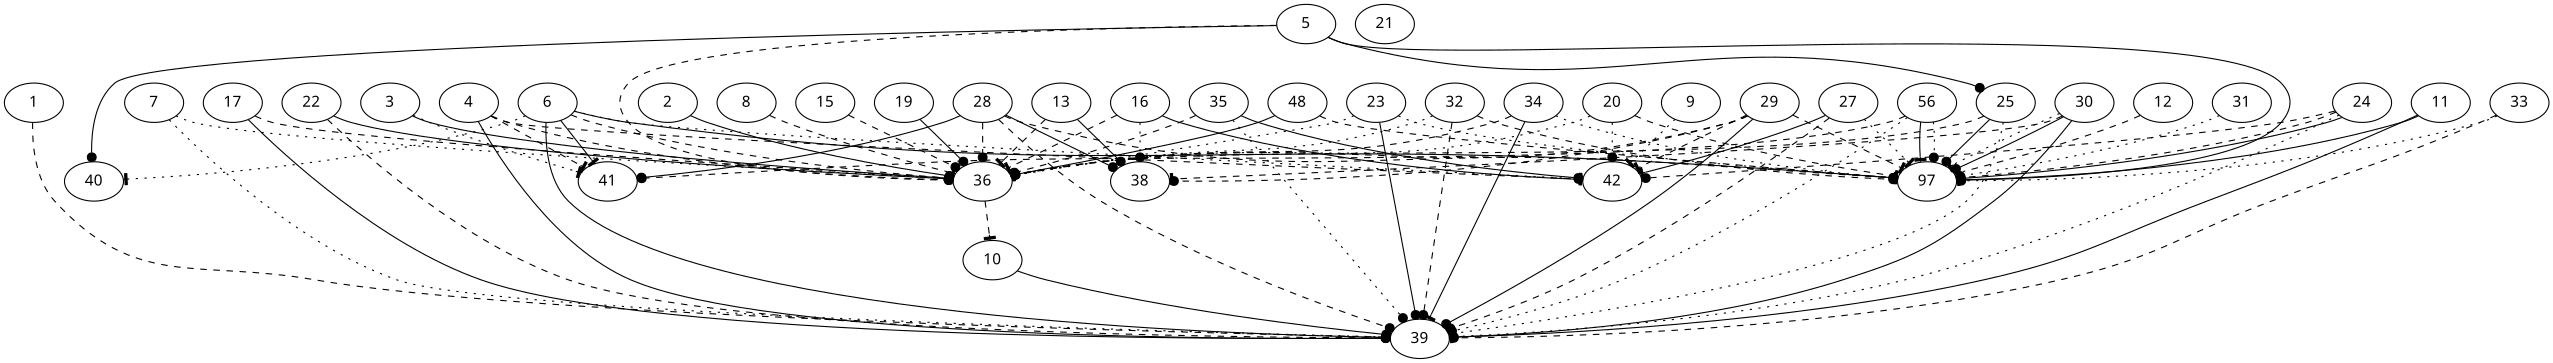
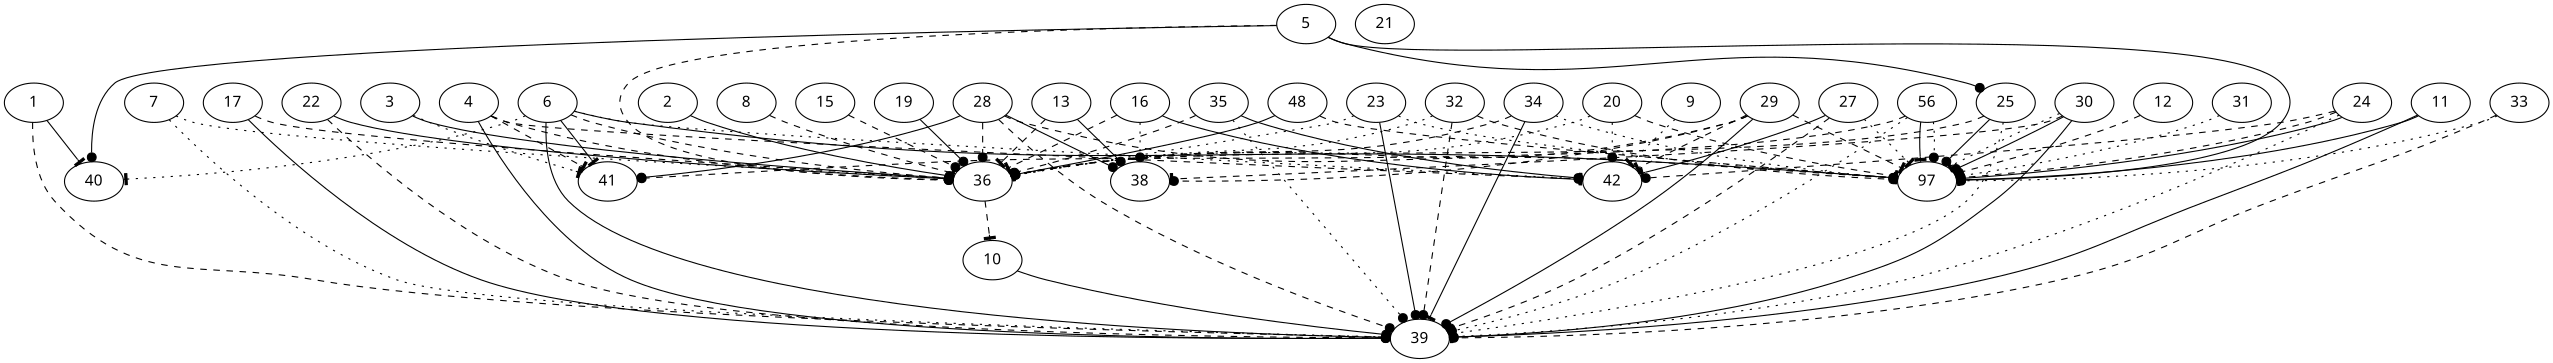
edge "12" -> "97": arrowhead tee -> dot
edge "1" -> "40": added
